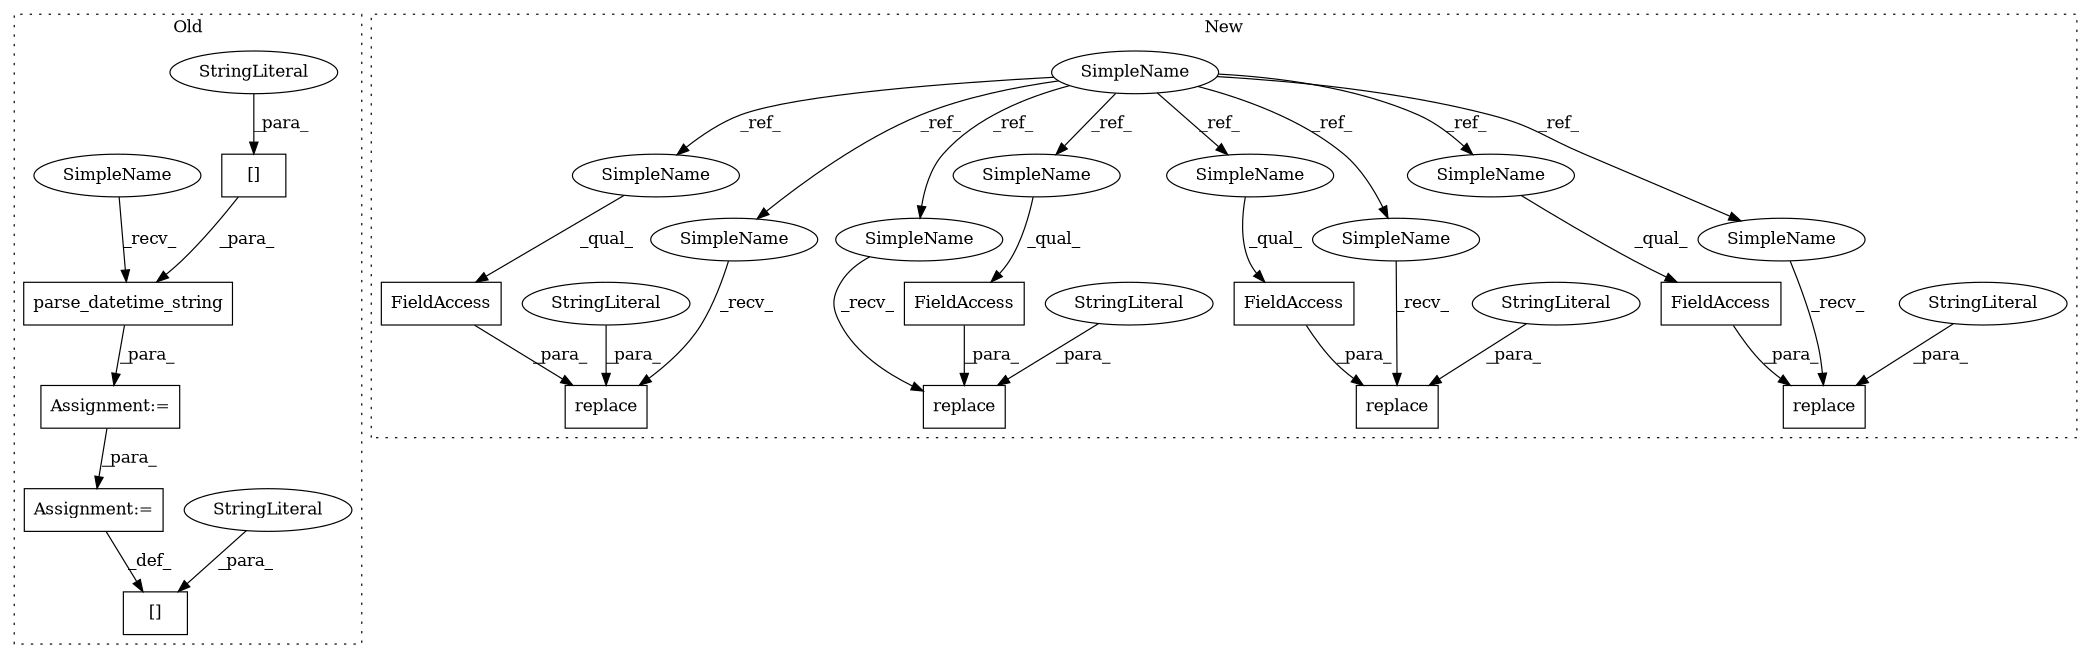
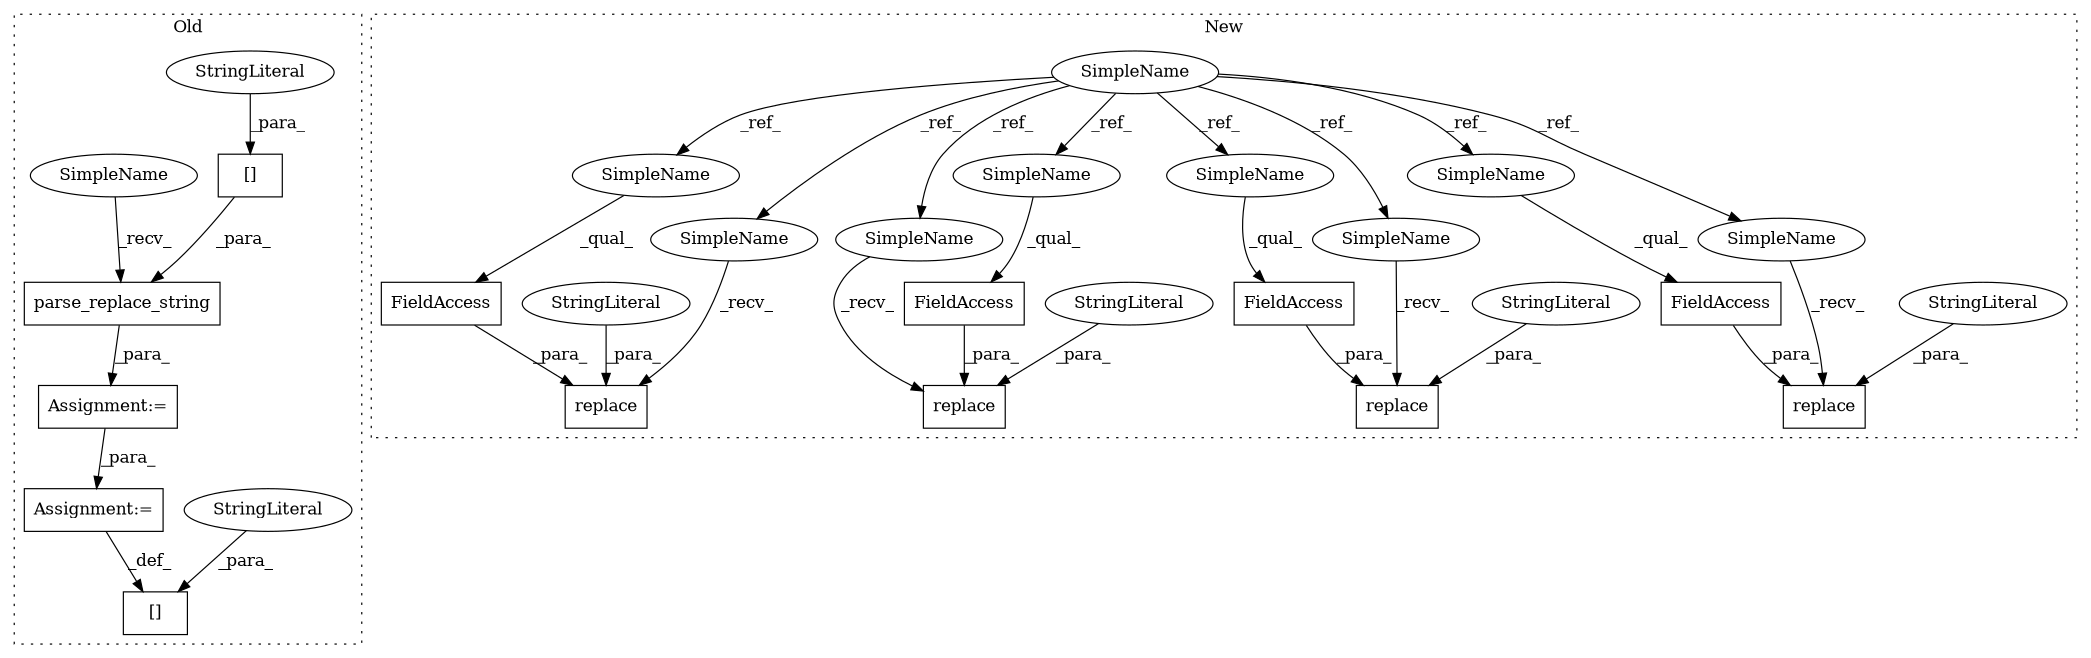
node "parse_datetime_string": label "parse_datetime_string" -> "parse_replace_string"
